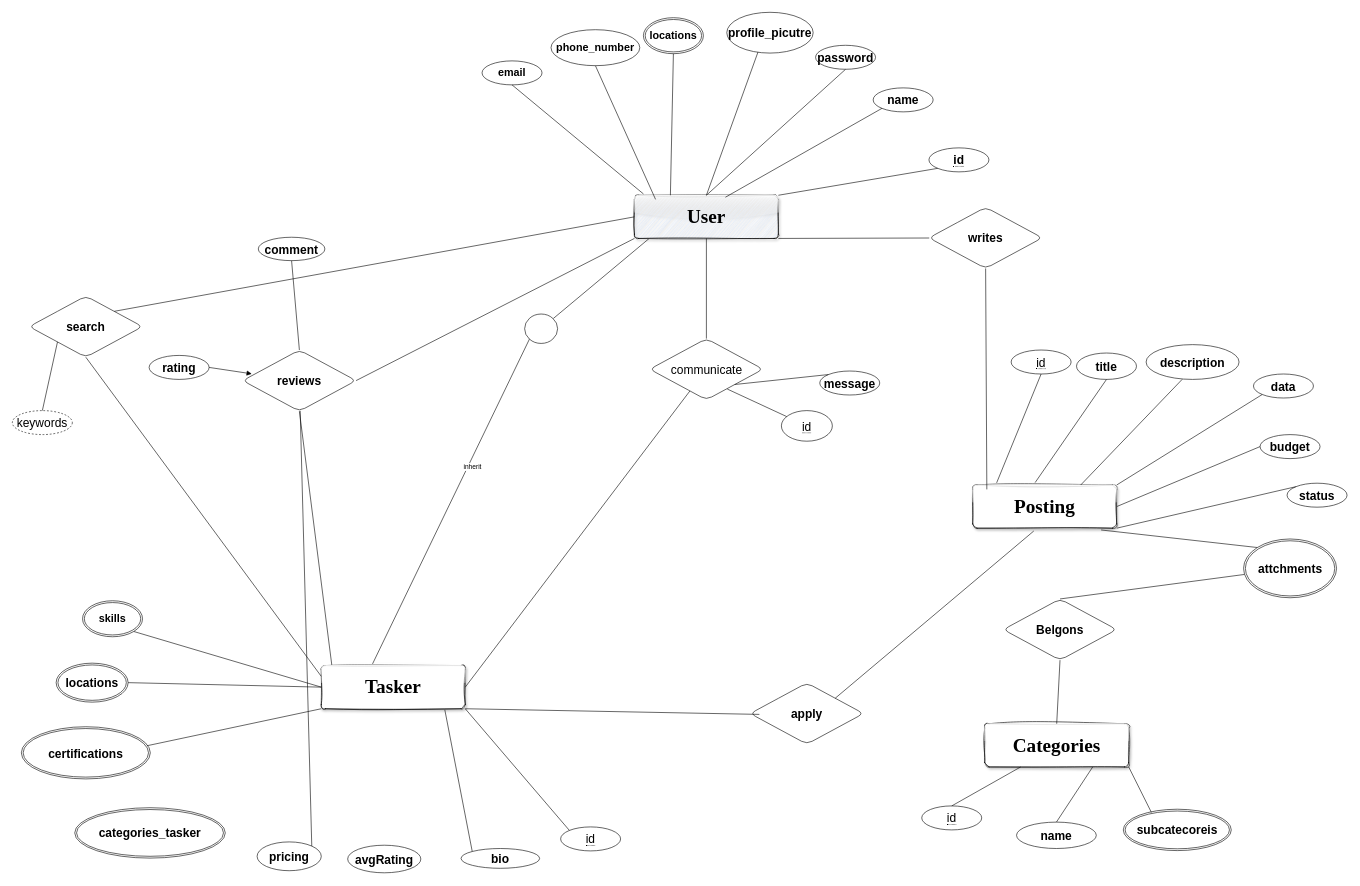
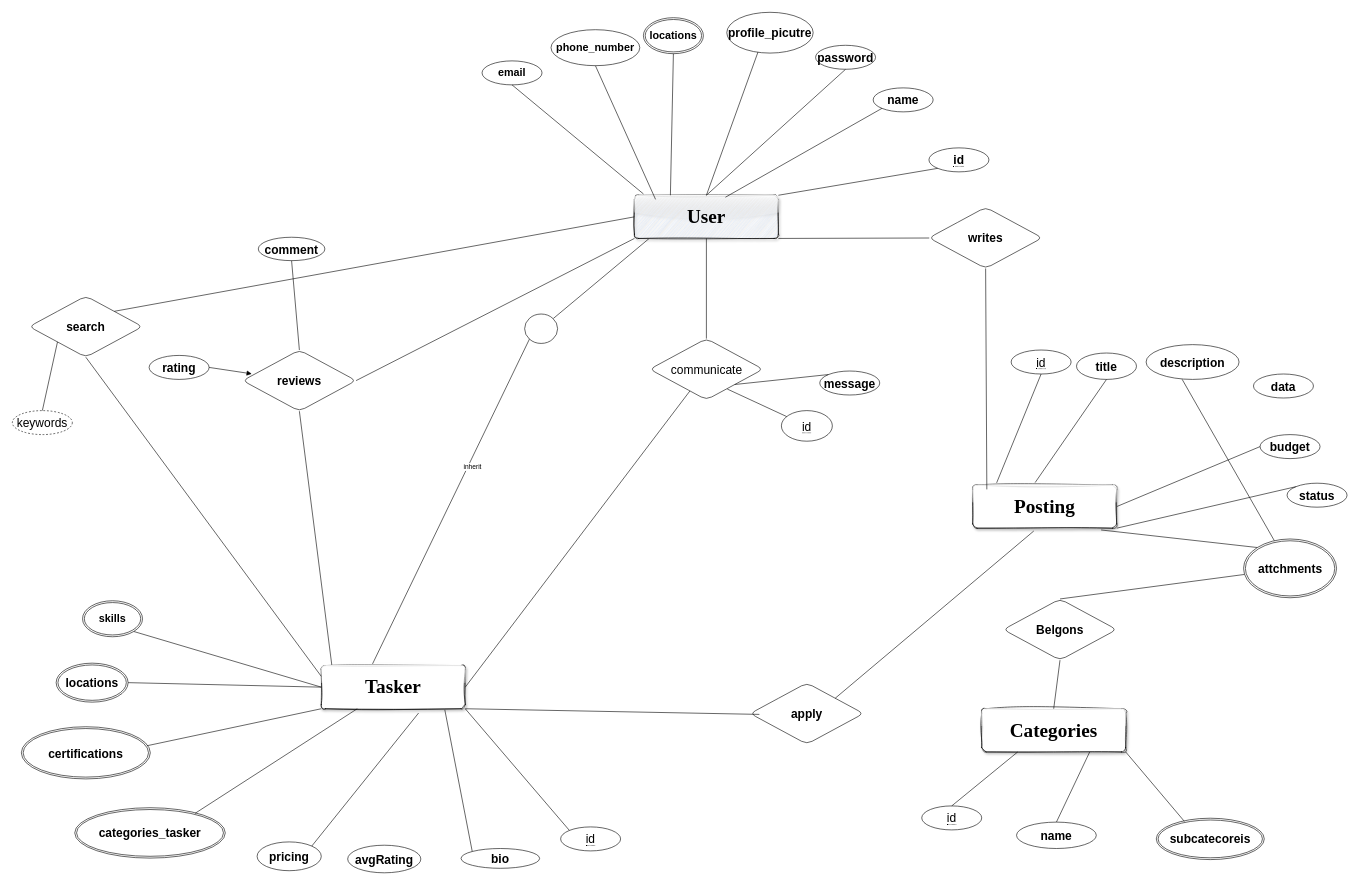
edge "description" -- "Posting": now "description" -- "attchments"
edge "data" -- "Posting": removed
edge "reviews" -- "pricing": now "Tasker" -- "pricing"
node "Categories": moved (1057, 746) -> (1054, 731)
edge "Tasker" -- "categories_tasker": added
node "subcatecoreis": moved (1178, 830) -> (1211, 839)
